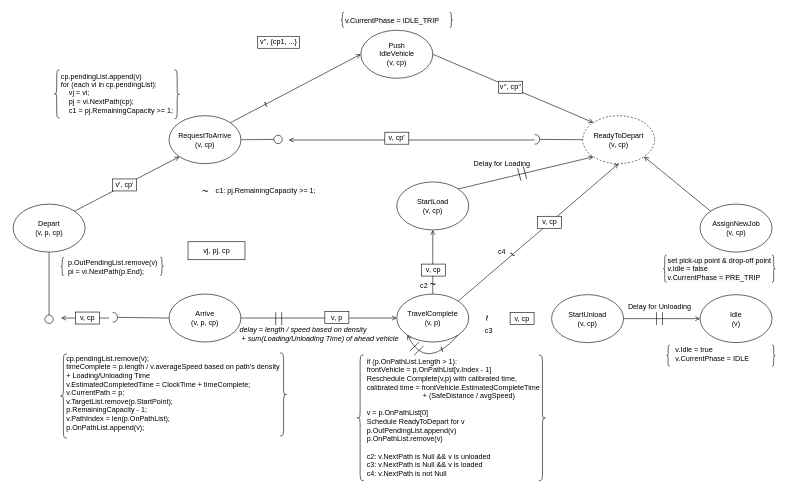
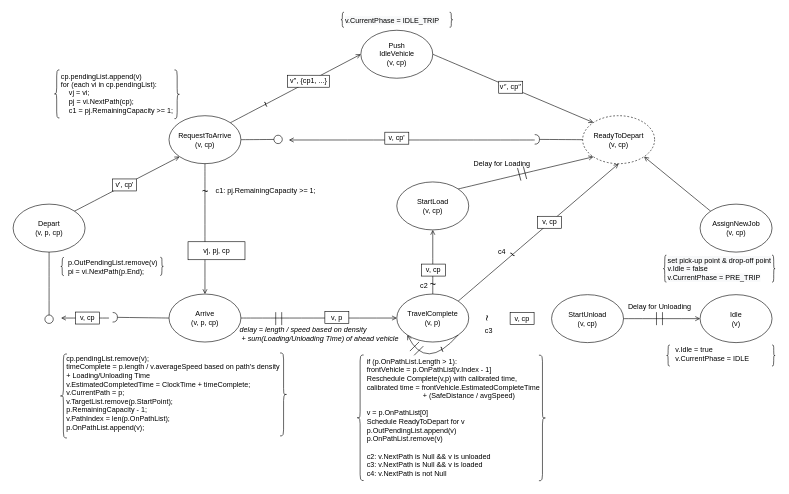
node "v'', {cp1, ...}": moved (279, 42) -> (309, 81)
edge "RequestToArrive (v, cp)" -> "Arrive (v, p, cp)": added
